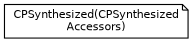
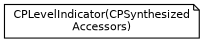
node "CPSynthesized(CPSynthesized Accessors)": label "CPSynthesized(CPSynthesized Accessors)" -> "CPLevelIndicator(CPSynthesized Accessors)"
